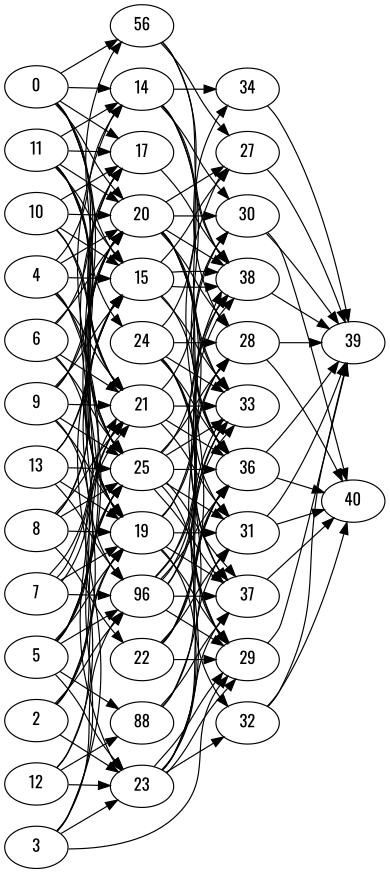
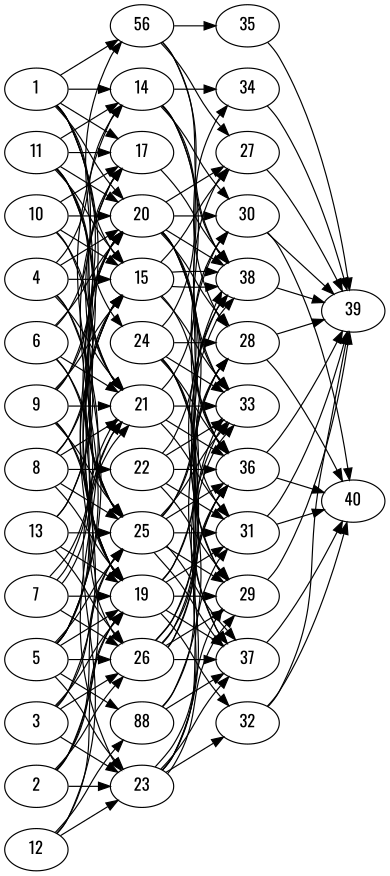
node "35": added
node "0": label "0" -> "1"
node "96": label "96" -> "26"
edge "3" -> "29": now "3" -> "19"
